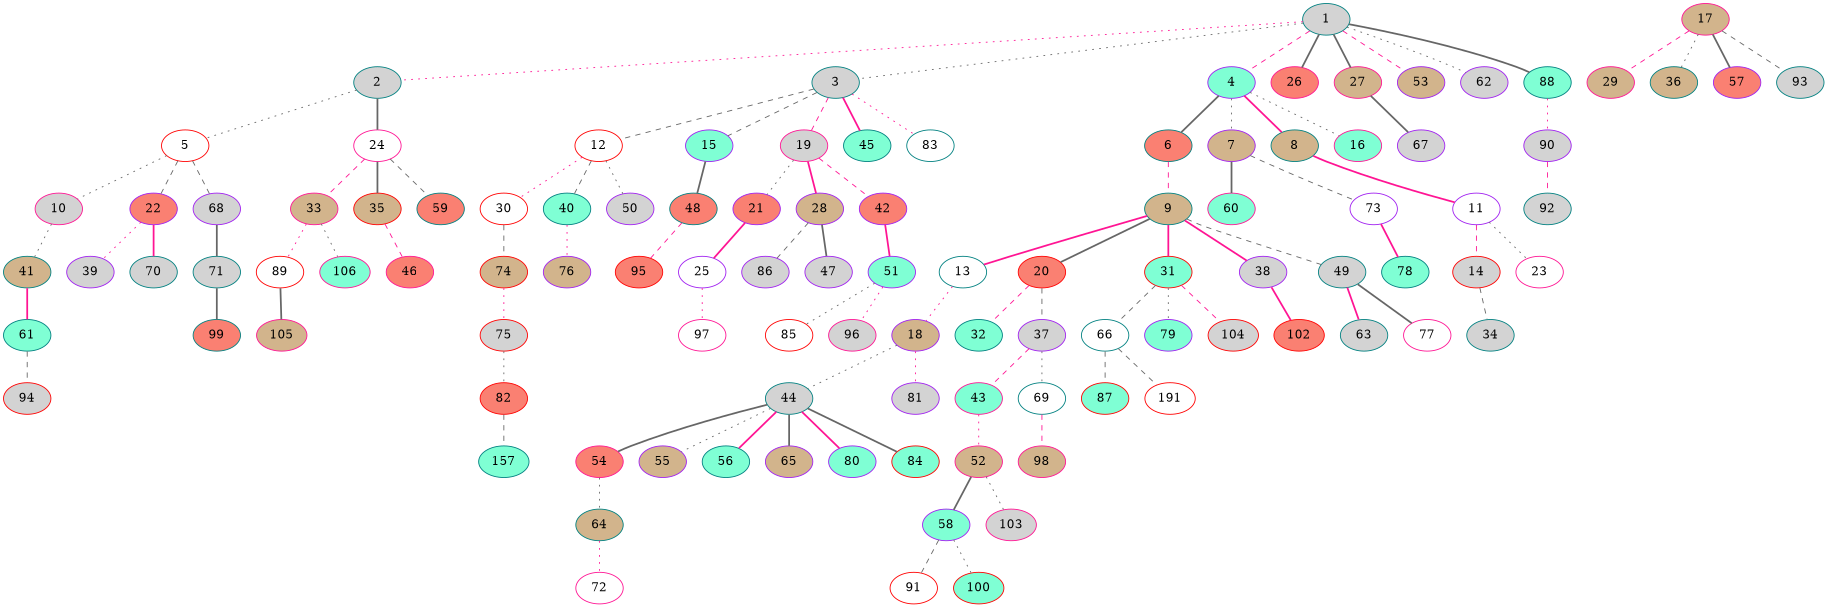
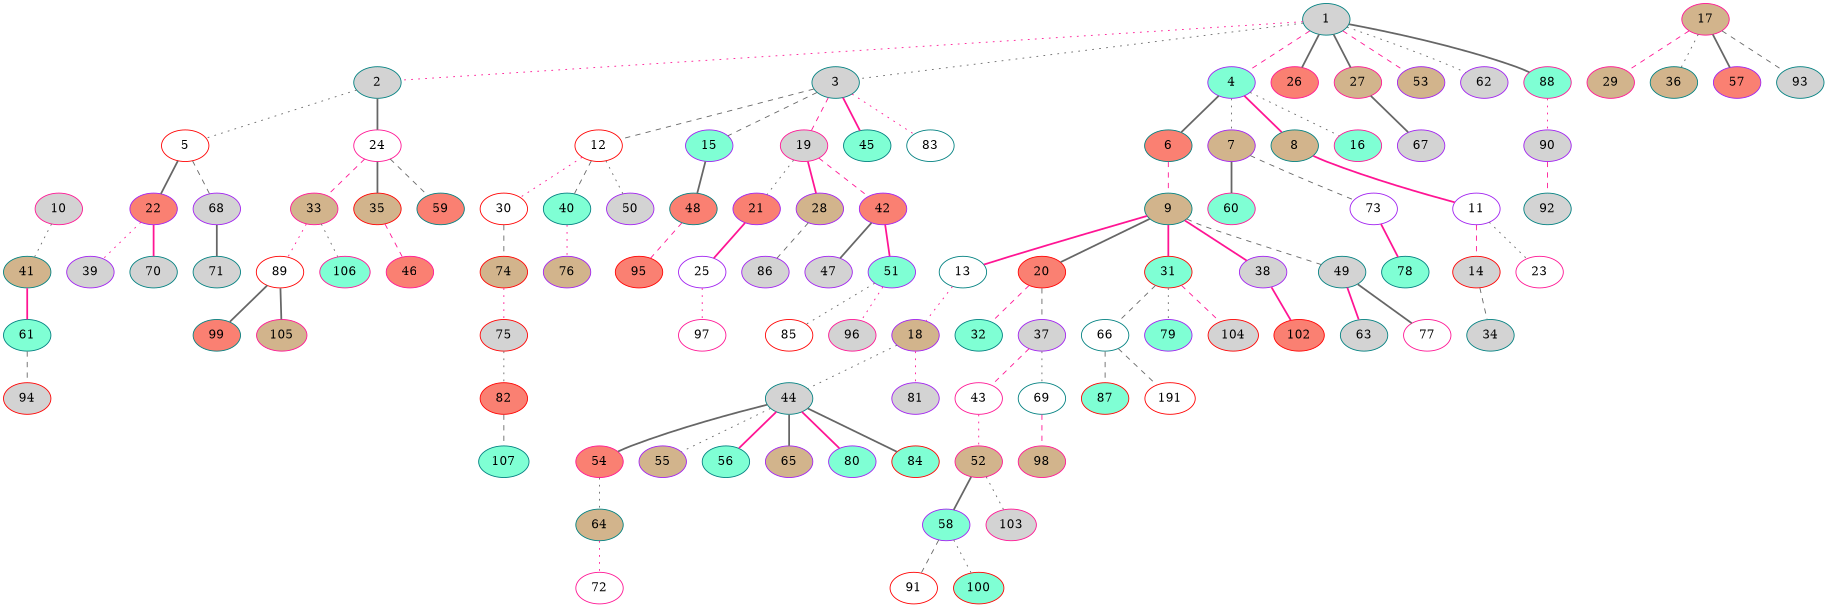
node "88": color teal -> deeppink
edge "5" -- "10": removed
edge "5" -- "22": style dashed -> bold
edge "28" -- "47": now "42" -- "47"
edge "71" -- "99": now "89" -- "99"
node "43": fillcolor aquamarine -> white
node "157": label "157" -> "107"
